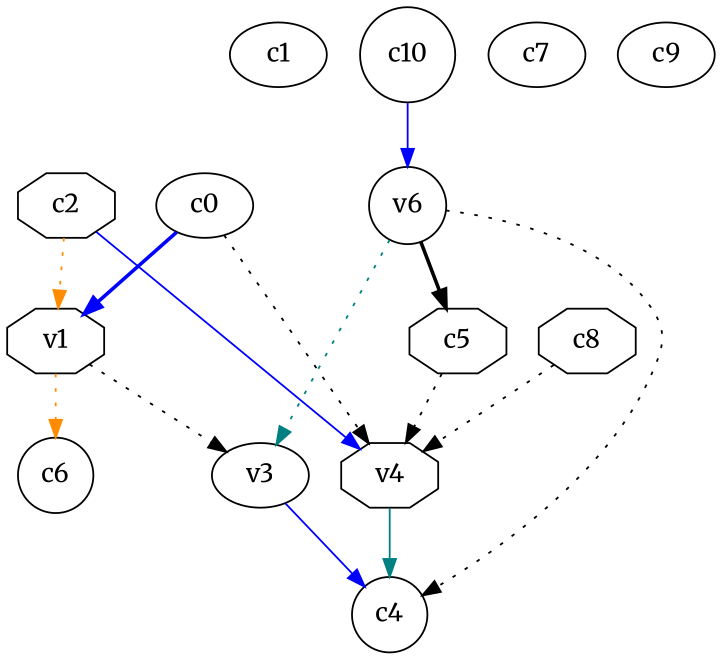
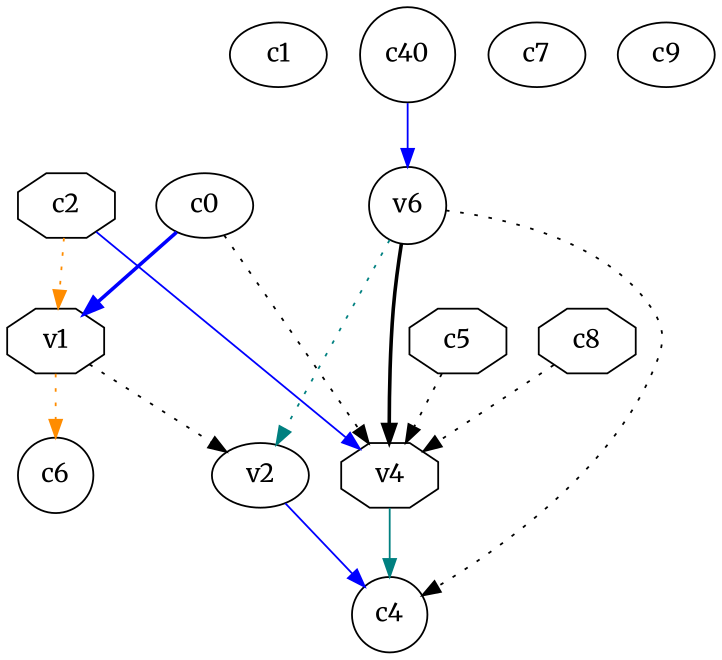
node "c10": label "c10" -> "c40"
edge "v6" -> "c5": now "v6" -> "v4"
node "v3": label "v3" -> "v2"
